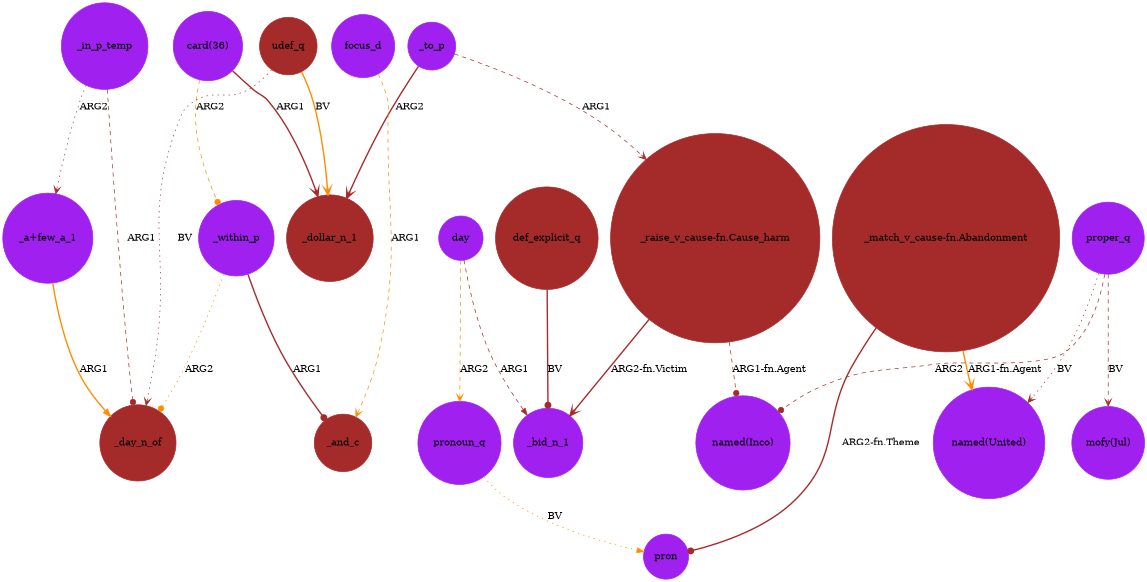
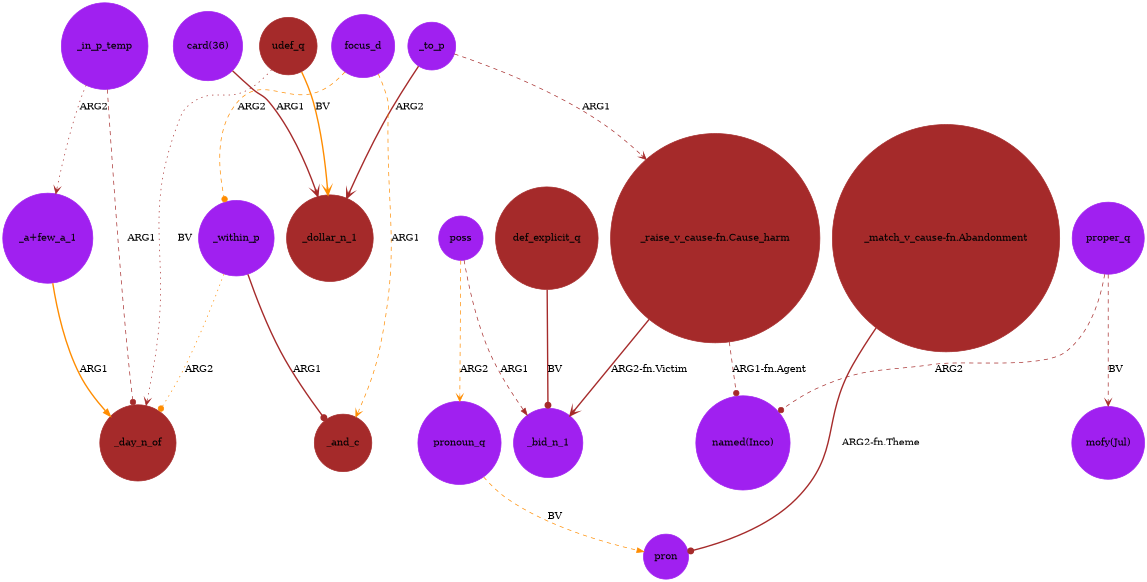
edge "card(36)" -> "_within_p": now "focus_d" -> "_within_p"
node "day": label "day" -> "poss"
node "named(United)": removed
edge "pronoun_q" -> "pron": style dotted -> dashed
